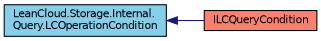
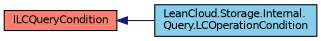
edge "ILCQueryCondition" -> "LeanCloud.Storage.Internal. Query.LCOperationCondition": reversed
